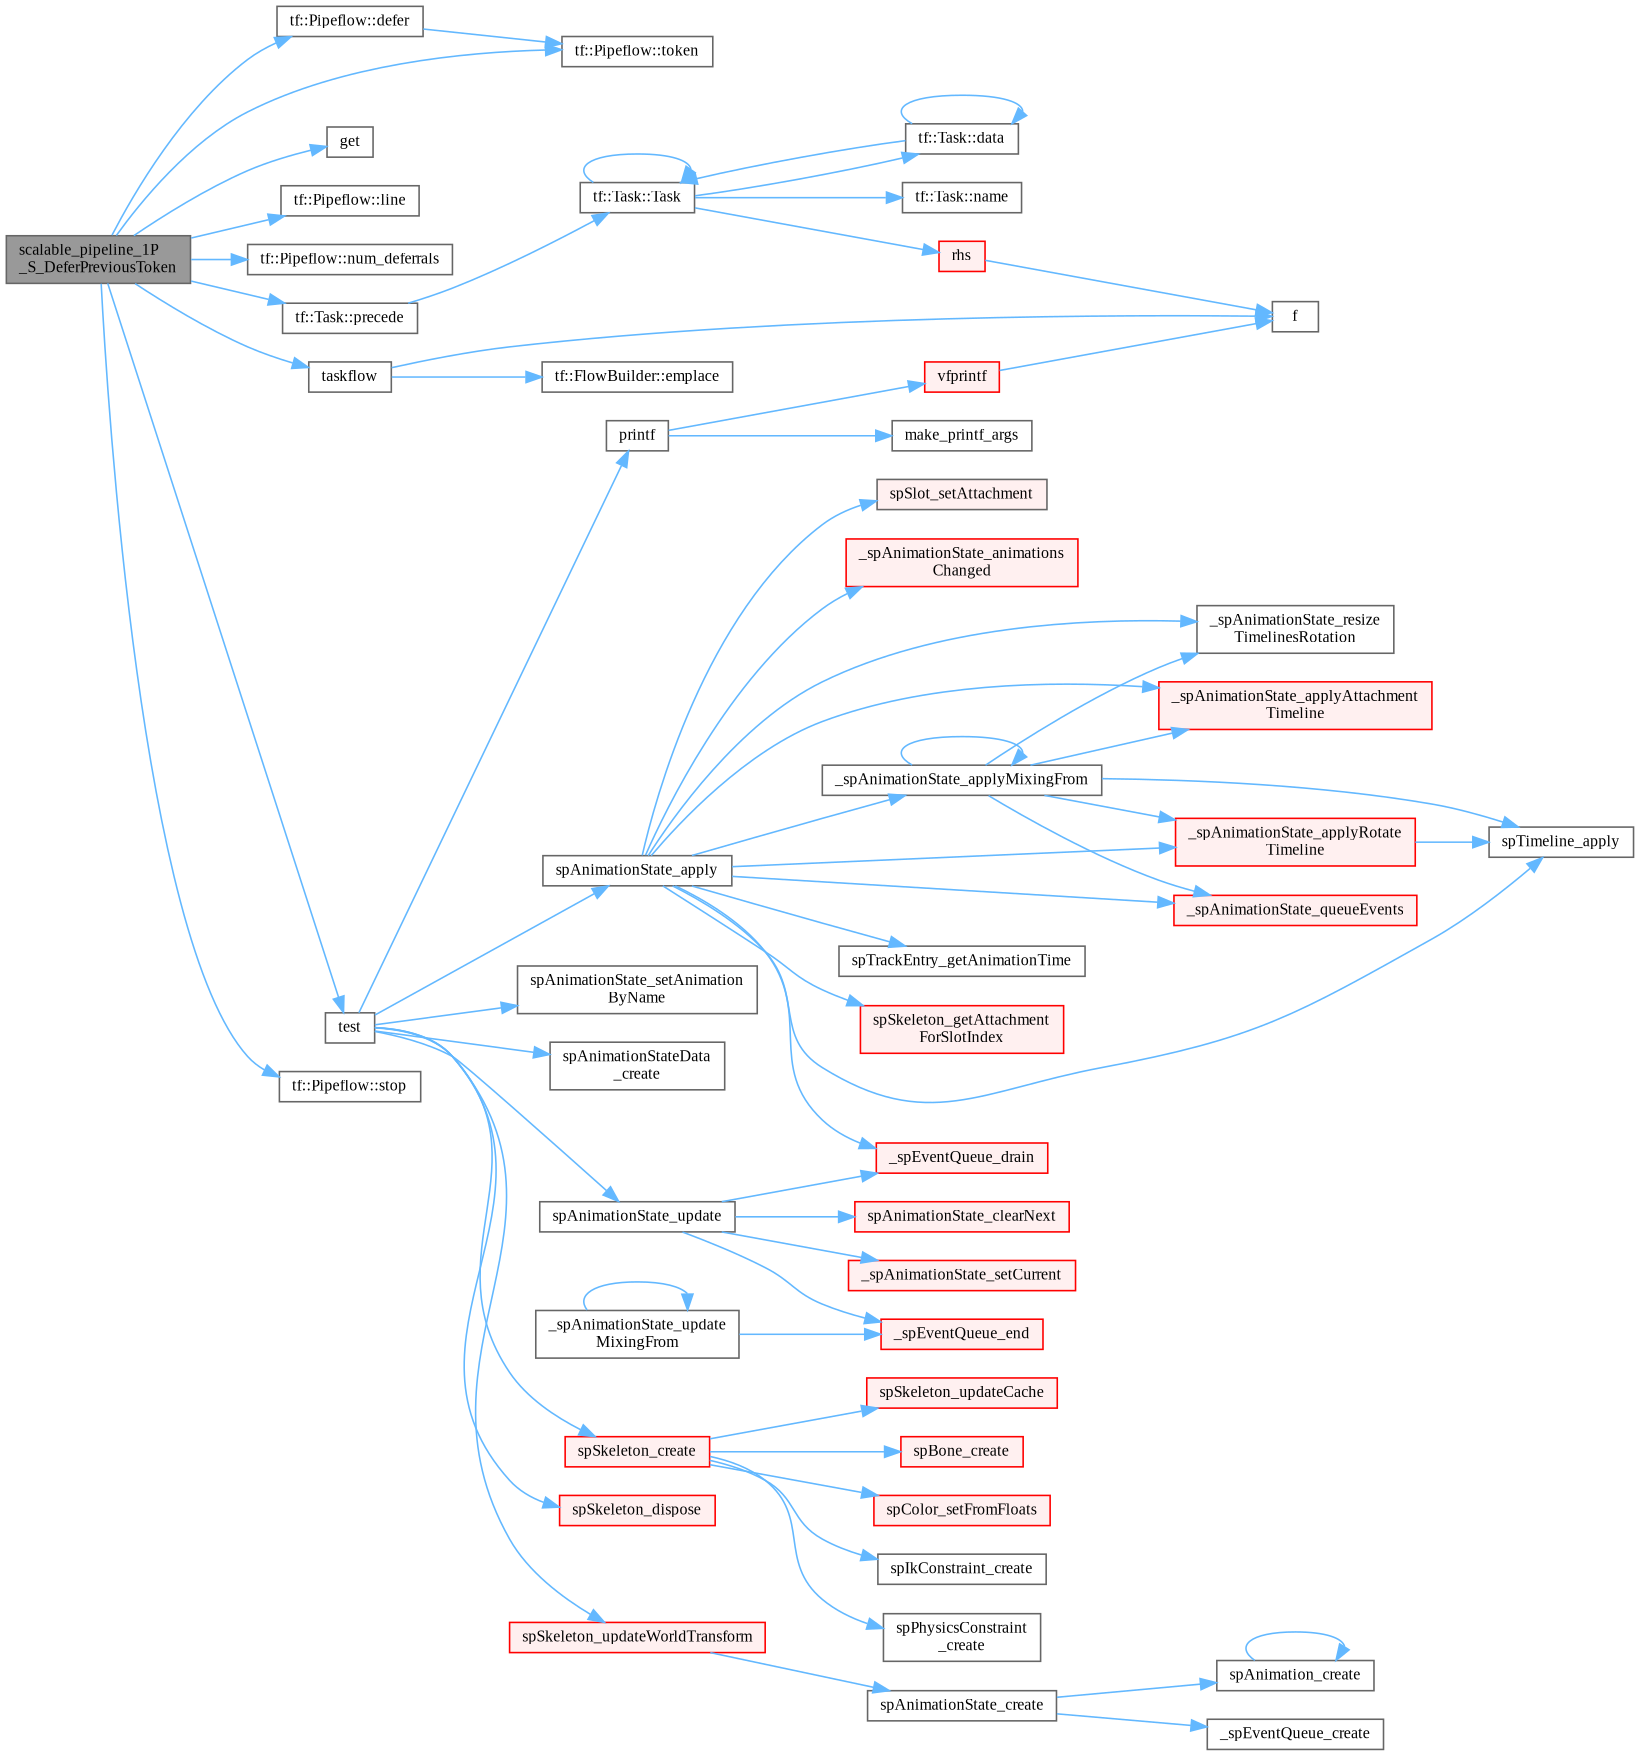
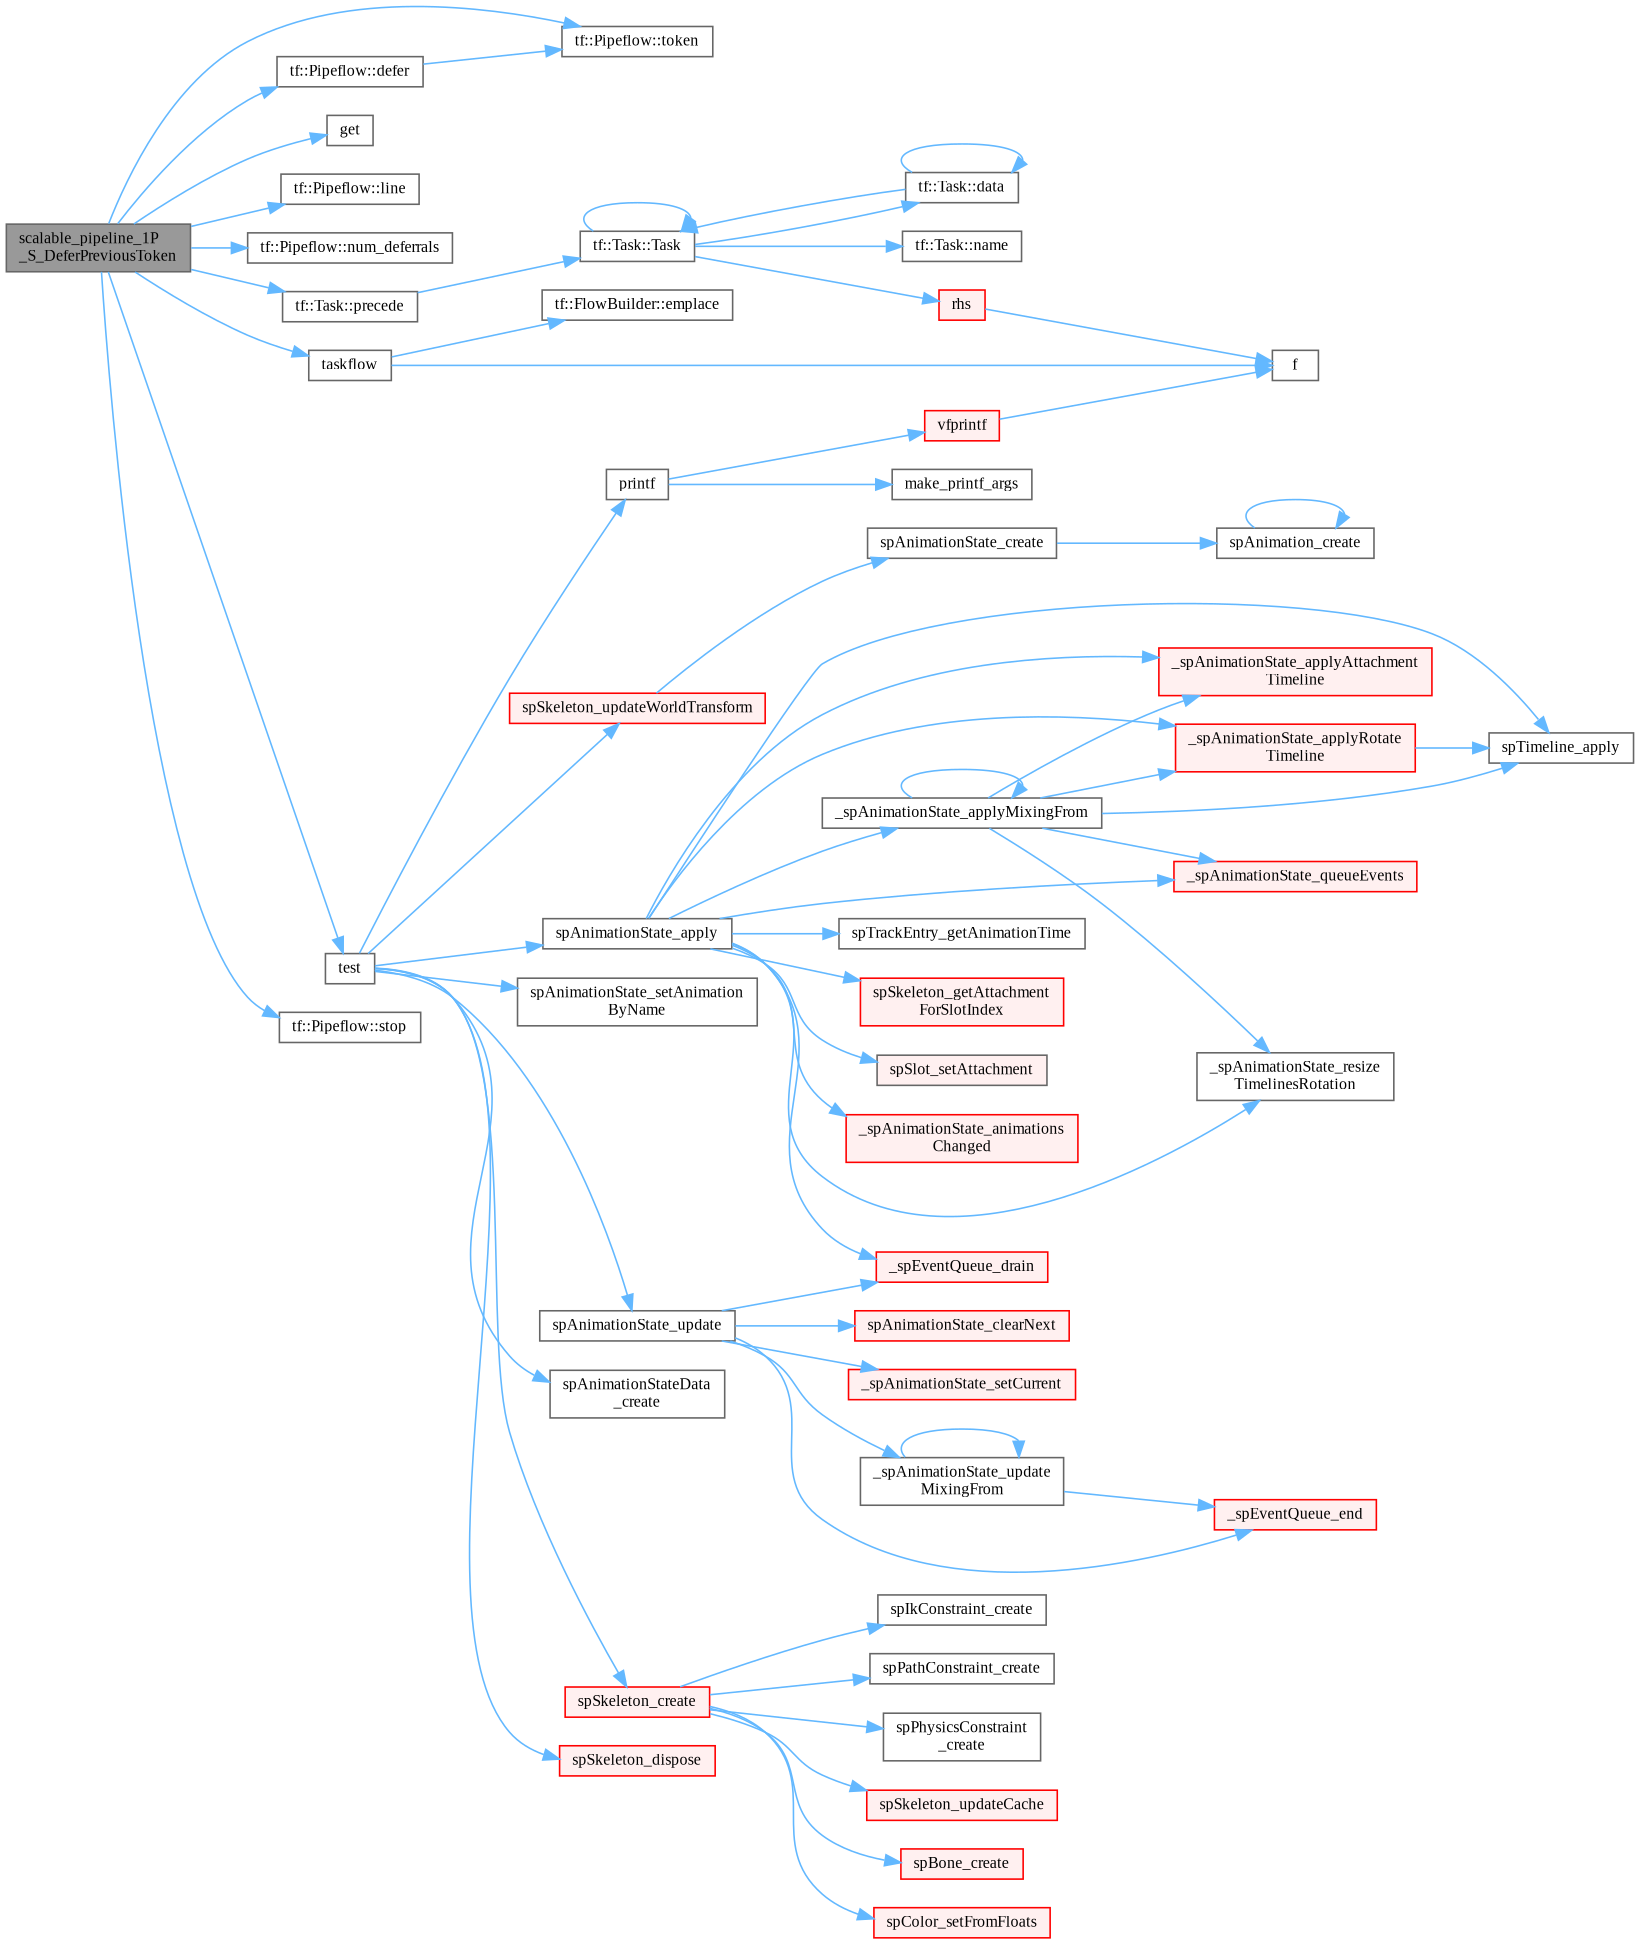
edge "spAnimationState_update" -> "_spAnimationState_update MixingFrom": added
node "spPathConstraint_create": added
node "_spEventQueue_create": removed
